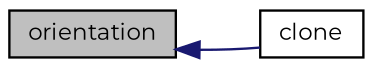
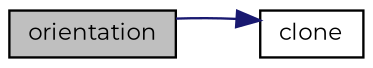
edge "clone" -> "orientation": reversed
